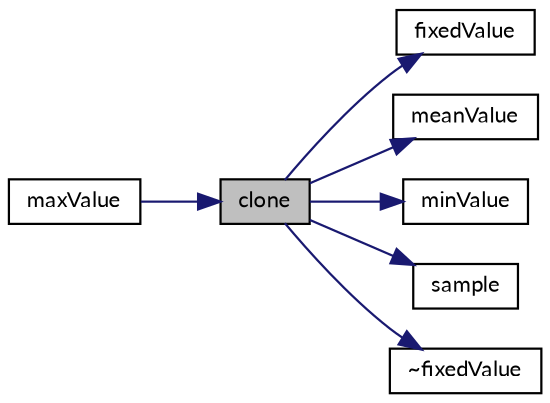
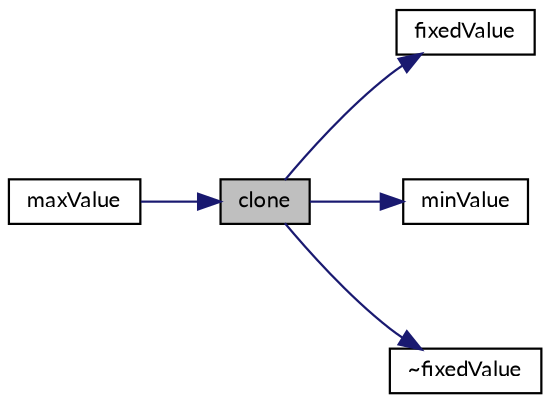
node "meanValue": removed
node "sample": removed
